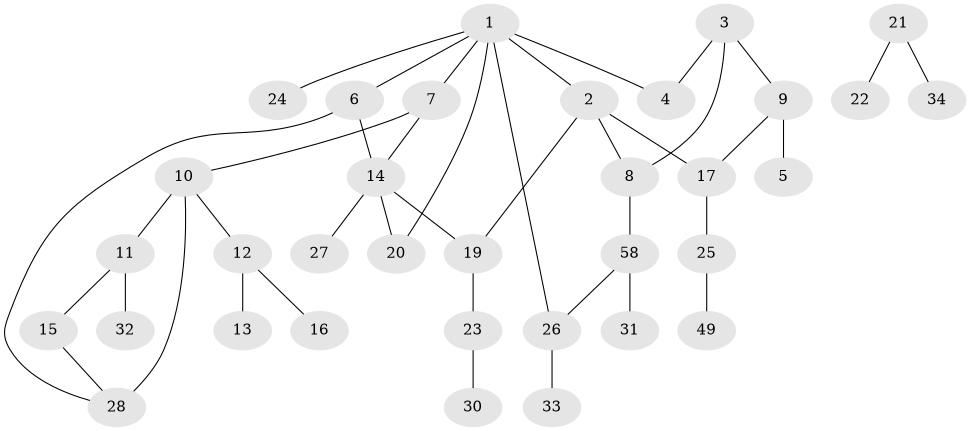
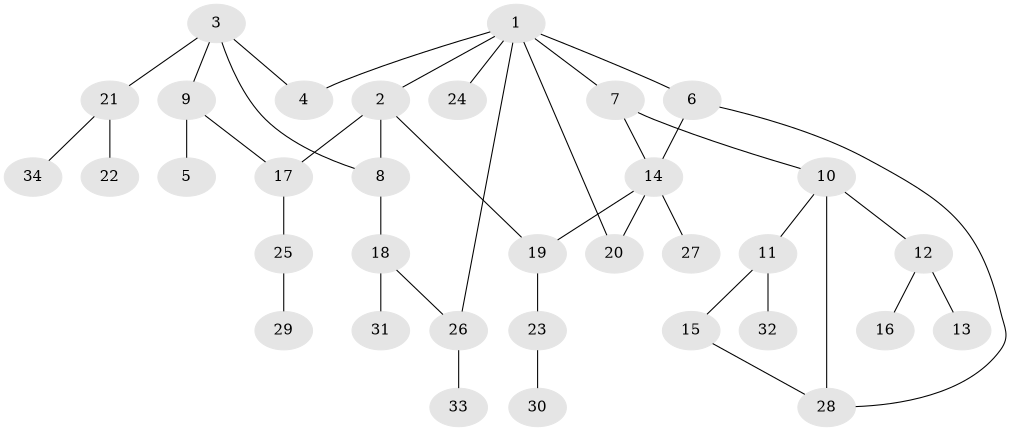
edge "3" -- "21": added
node "58": label "58" -> "18"
node "49": label "49" -> "29"
